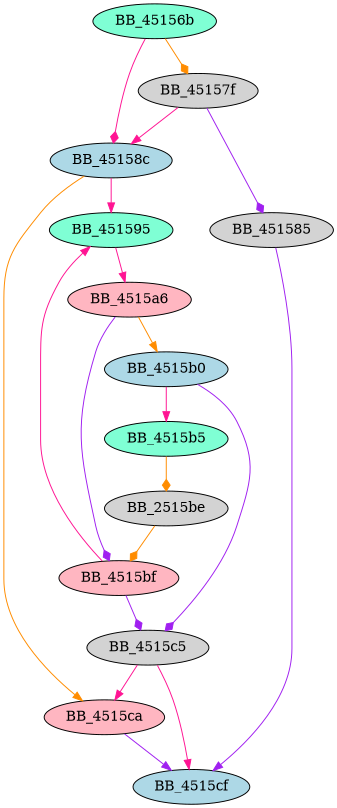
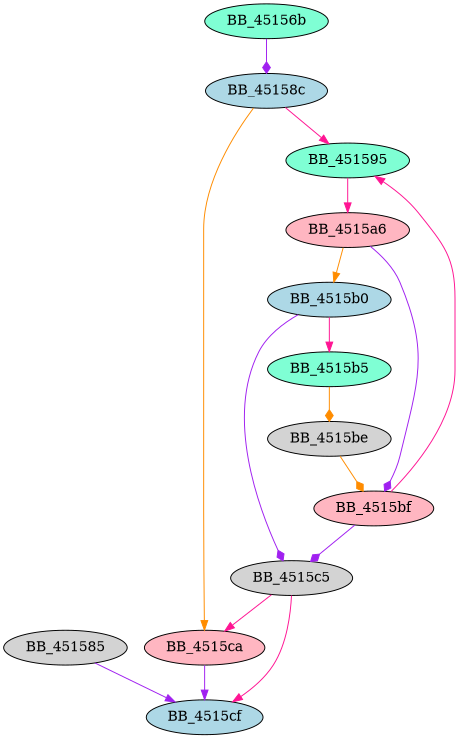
edge "BB_45156b" -> "BB_45158c": color deeppink -> purple
node "BB_45157f": removed
node "BB_2515be": label "BB_2515be" -> "BB_4515be"
